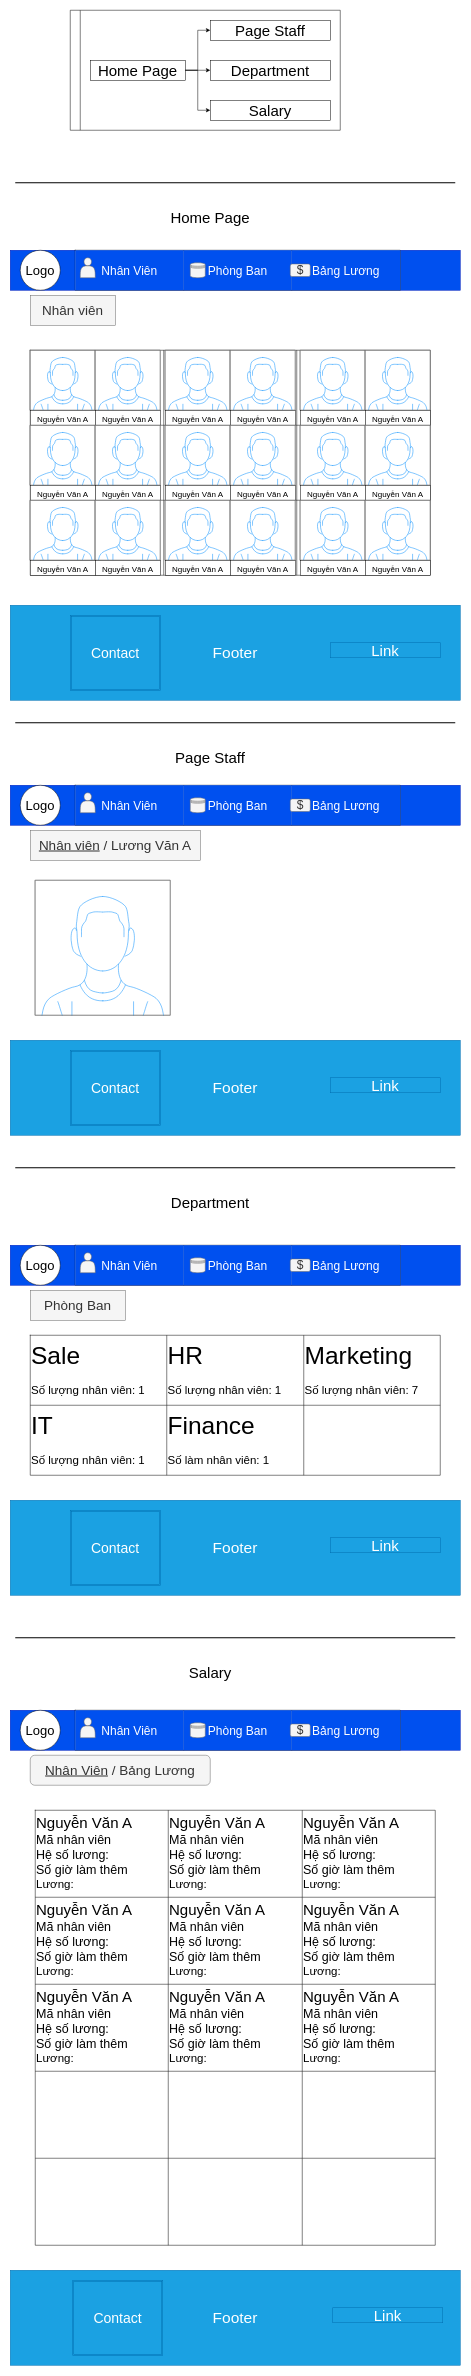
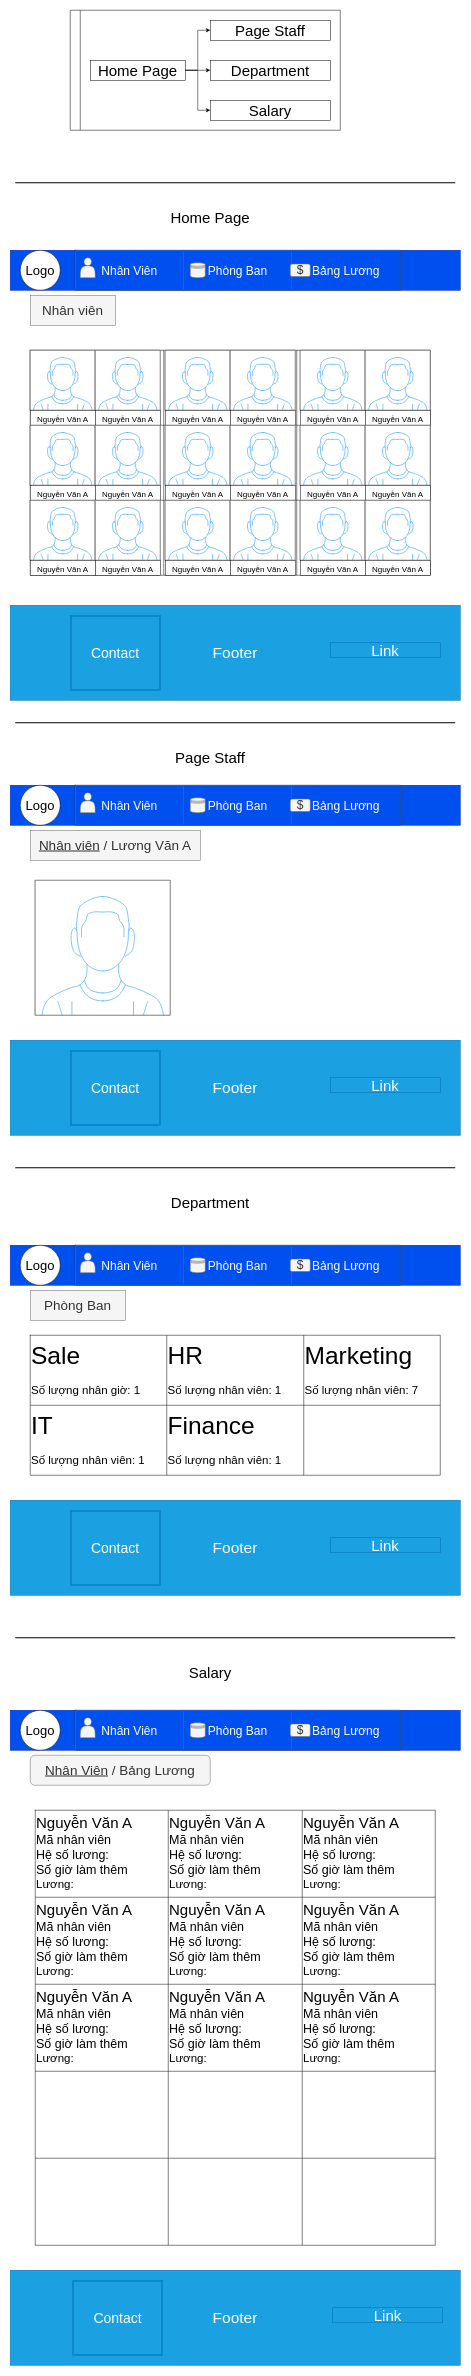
node "Sale Số lượng nhân viên: 1": label "Sale Số lượng nhân viên: 1" -> "Sale Số lượng nhân giờ: 1"
node "Finance Số làm nhân viên: 1": label "Finance Số làm nhân viên: 1" -> "Finance Số lượng nhân viên: 1"
